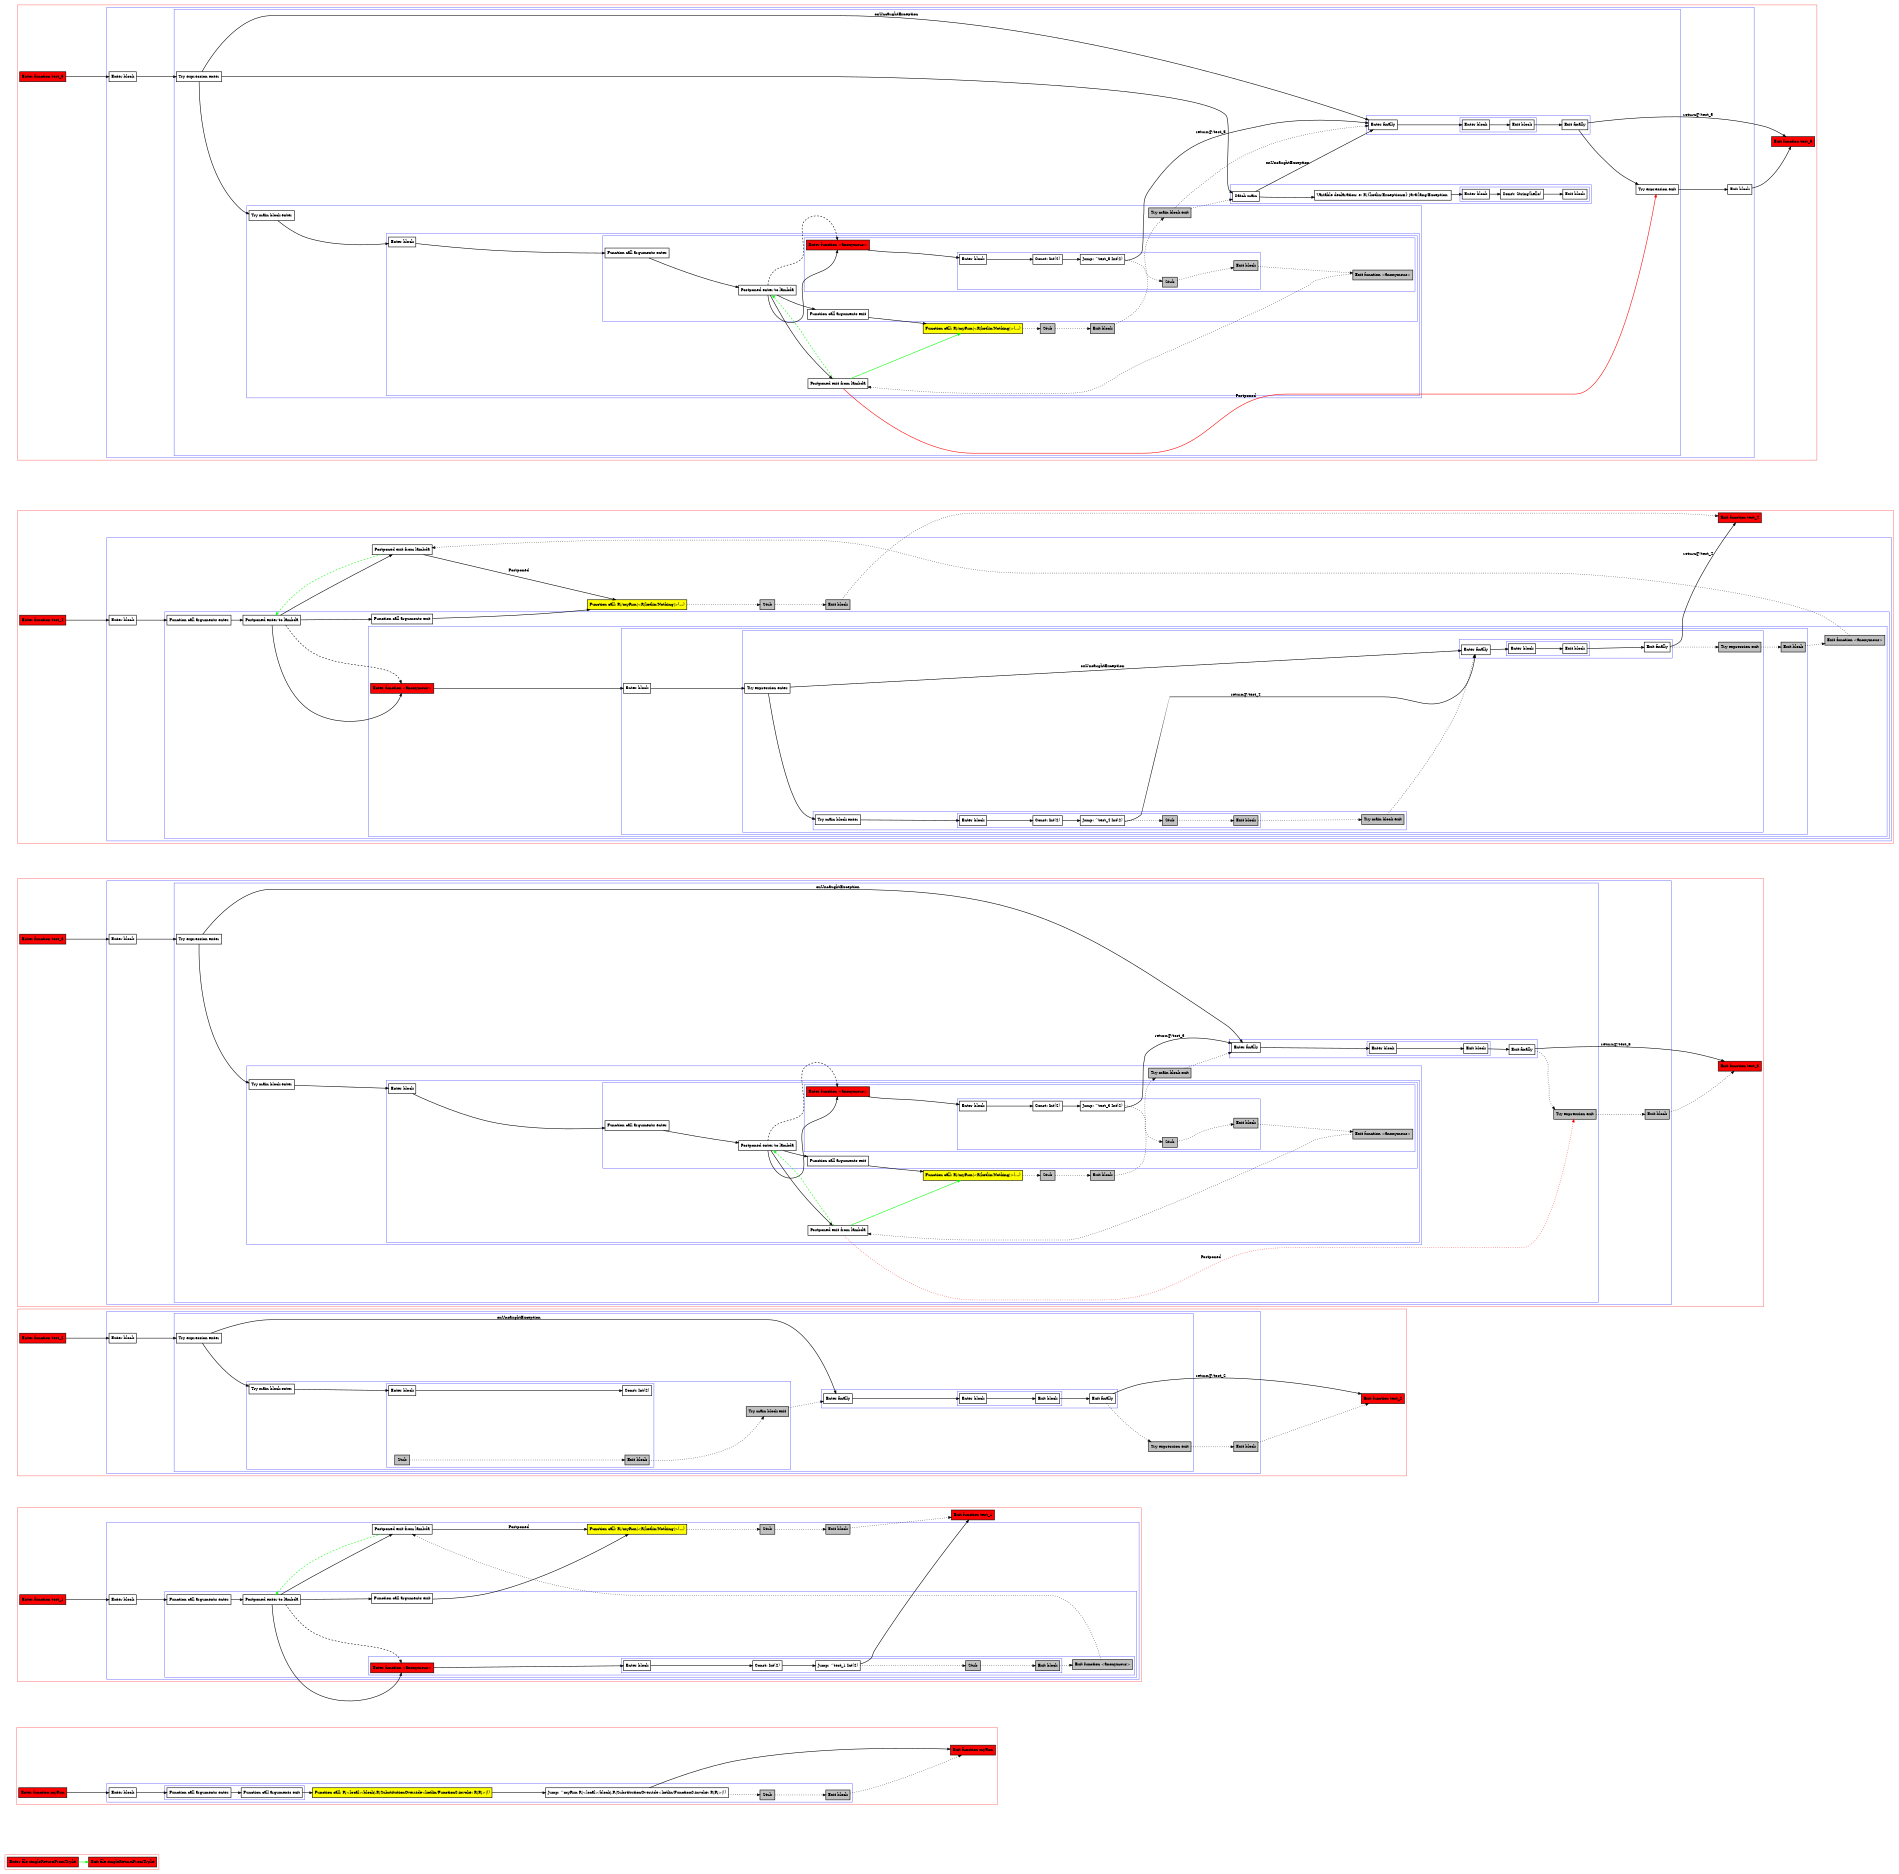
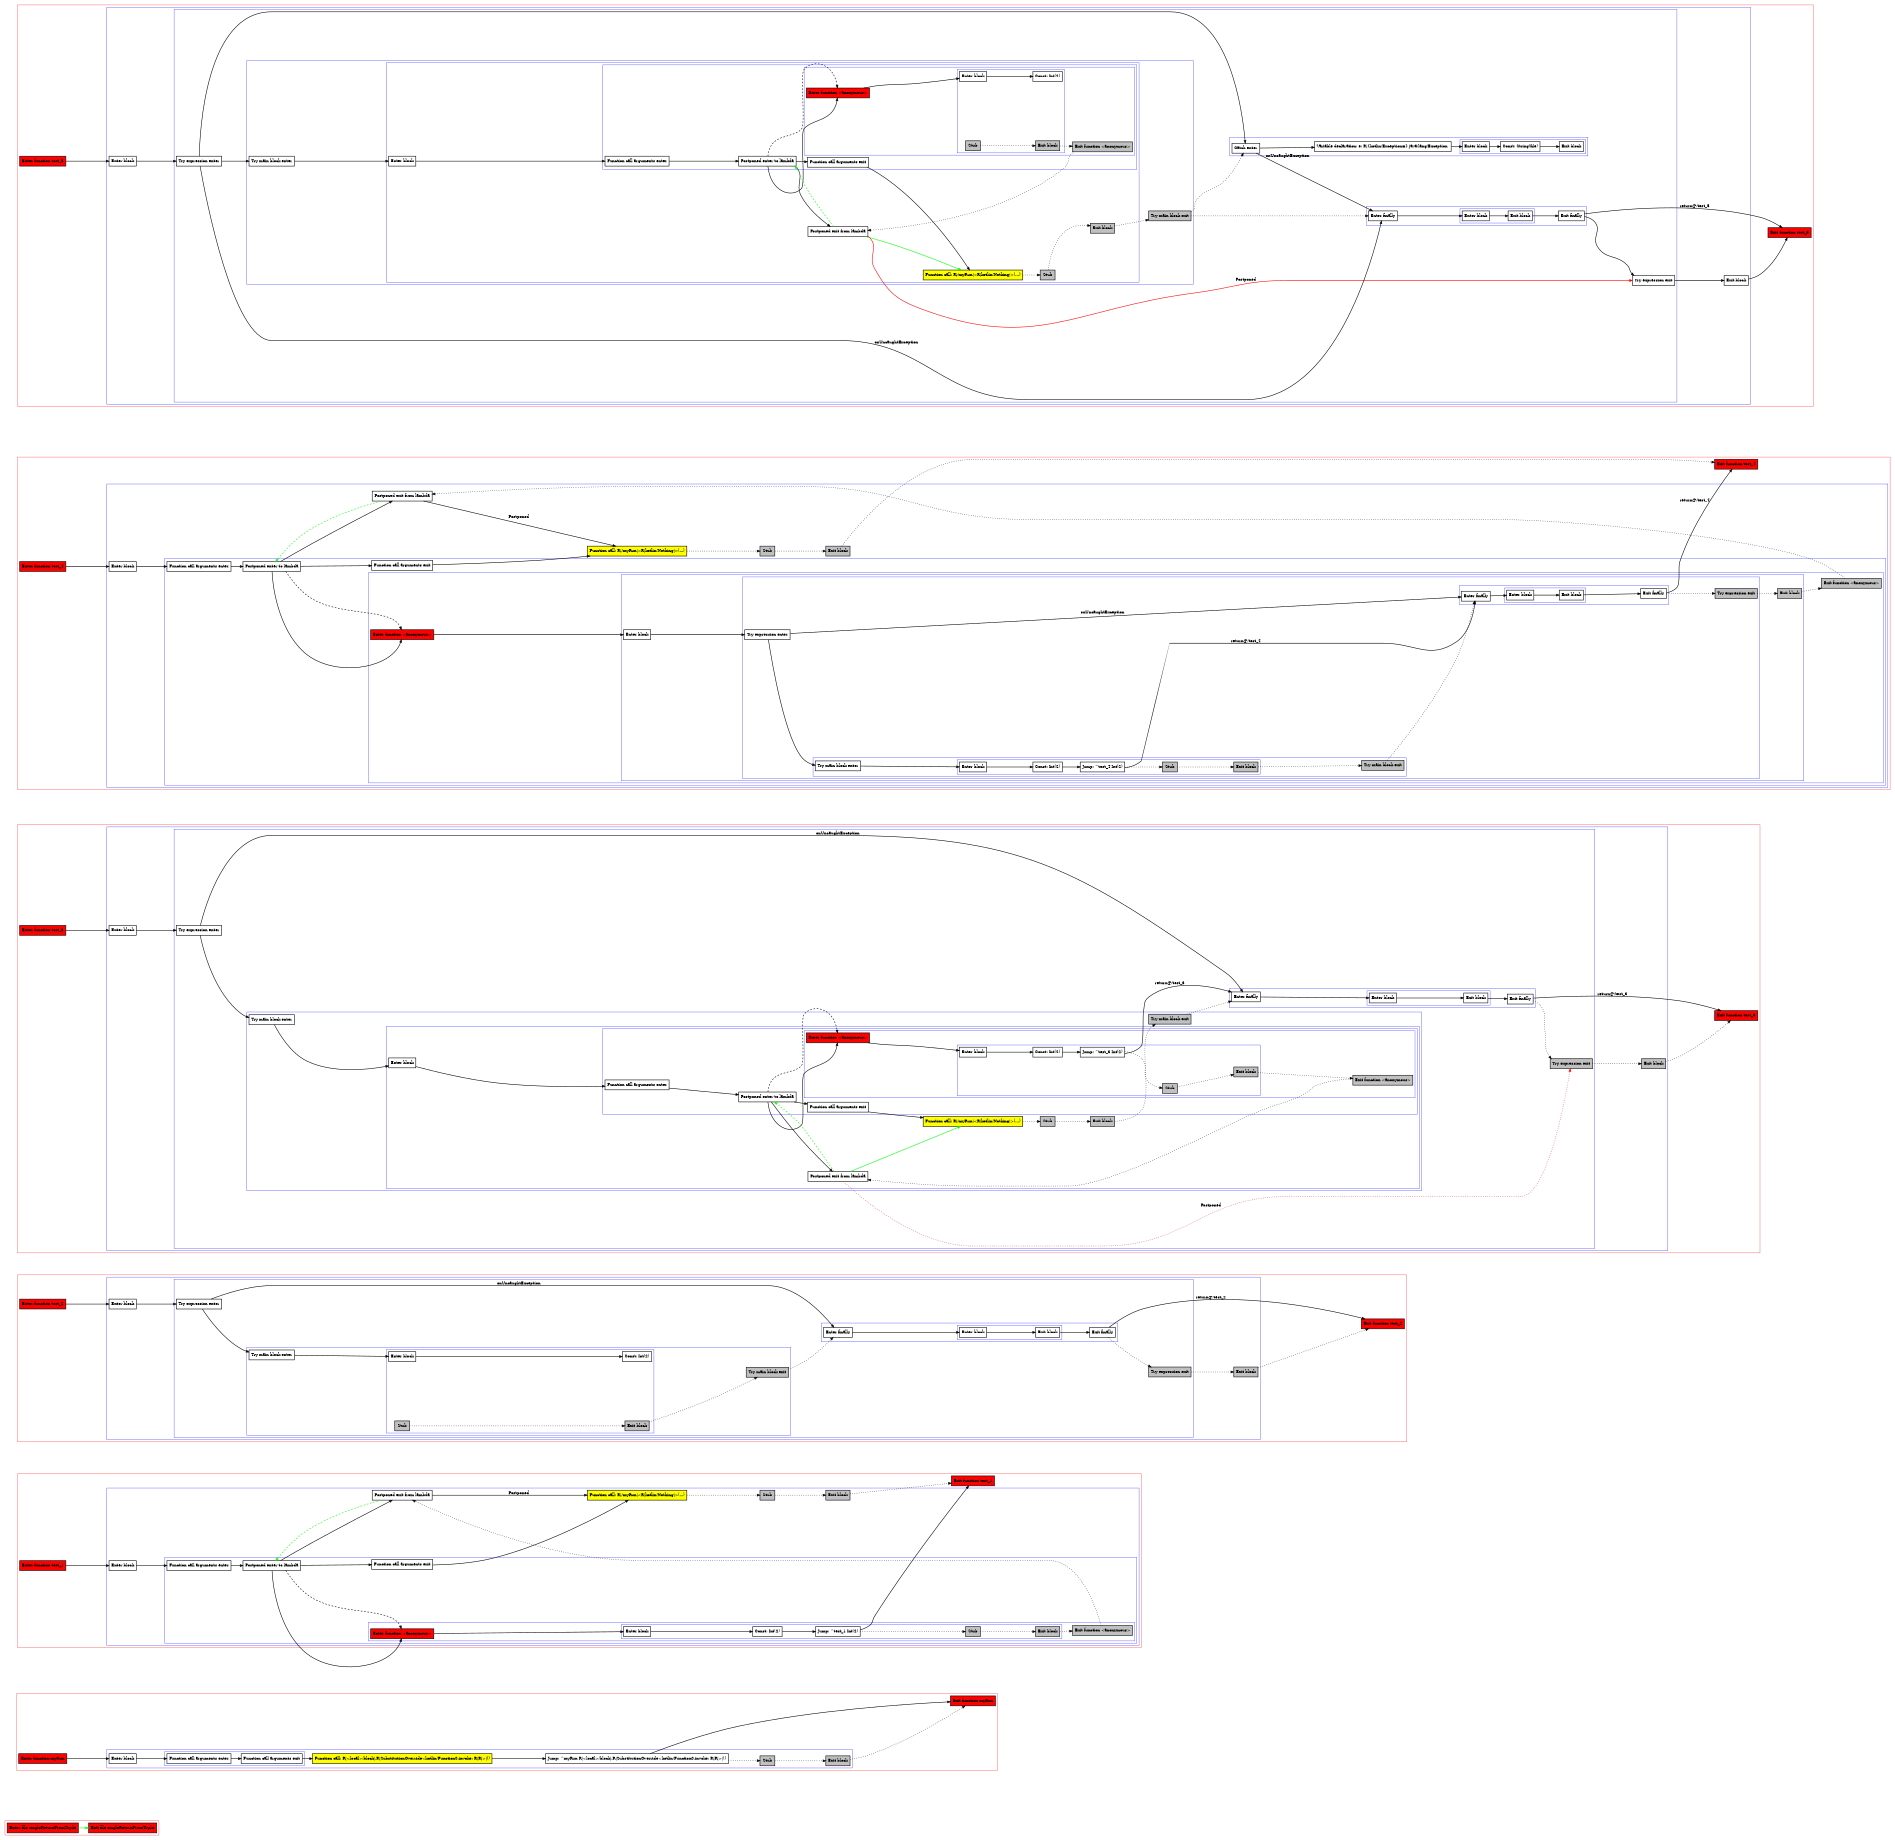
node "Const: String(hello)": label "Const: String(hello)" -> "Const: String(file)"
node "Catch main": label "Catch main" -> "Catch enter"
node "Jump: ^test_5 Int(2)": removed
